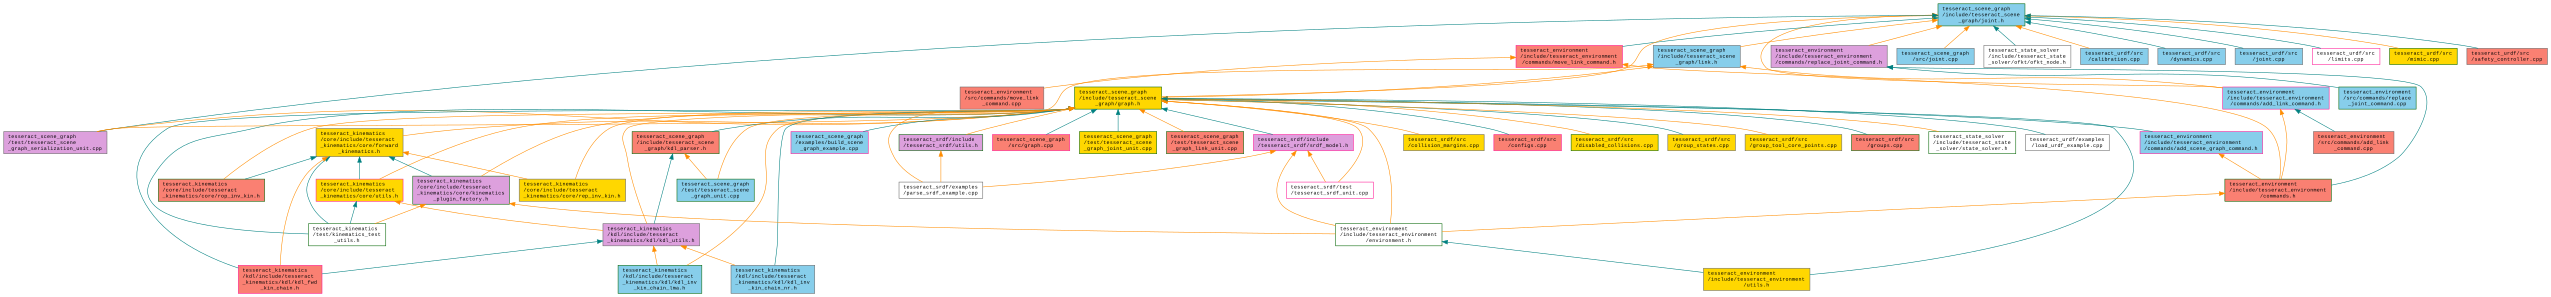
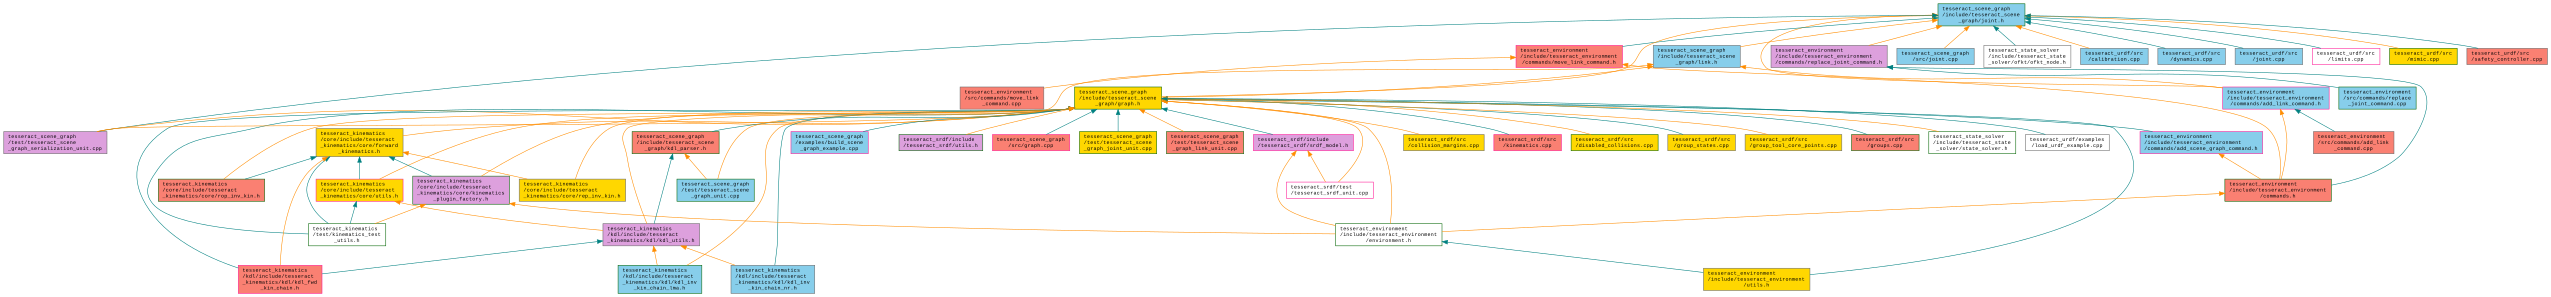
node "tesseract_srdf/src /configs.cpp": label "tesseract_srdf/src /configs.cpp" -> "tesseract_srdf/src /kinematics.cpp"
node "tesseract_srdf/examples /parse_srdf_example.cpp": removed
